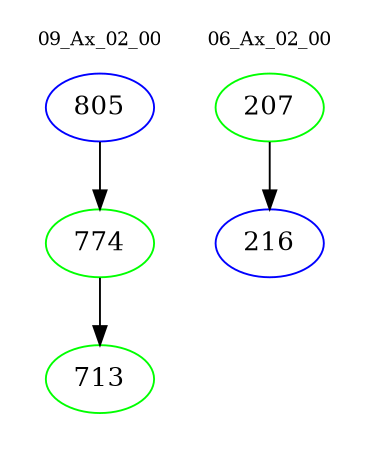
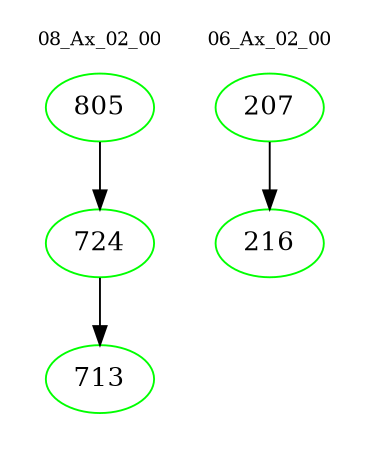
cluster "09_Ax_02_00": label "09_Ax_02_00" -> "08_Ax_02_00"
node "805": color blue -> green
node "774": label "774" -> "724"
node "216": color blue -> green
